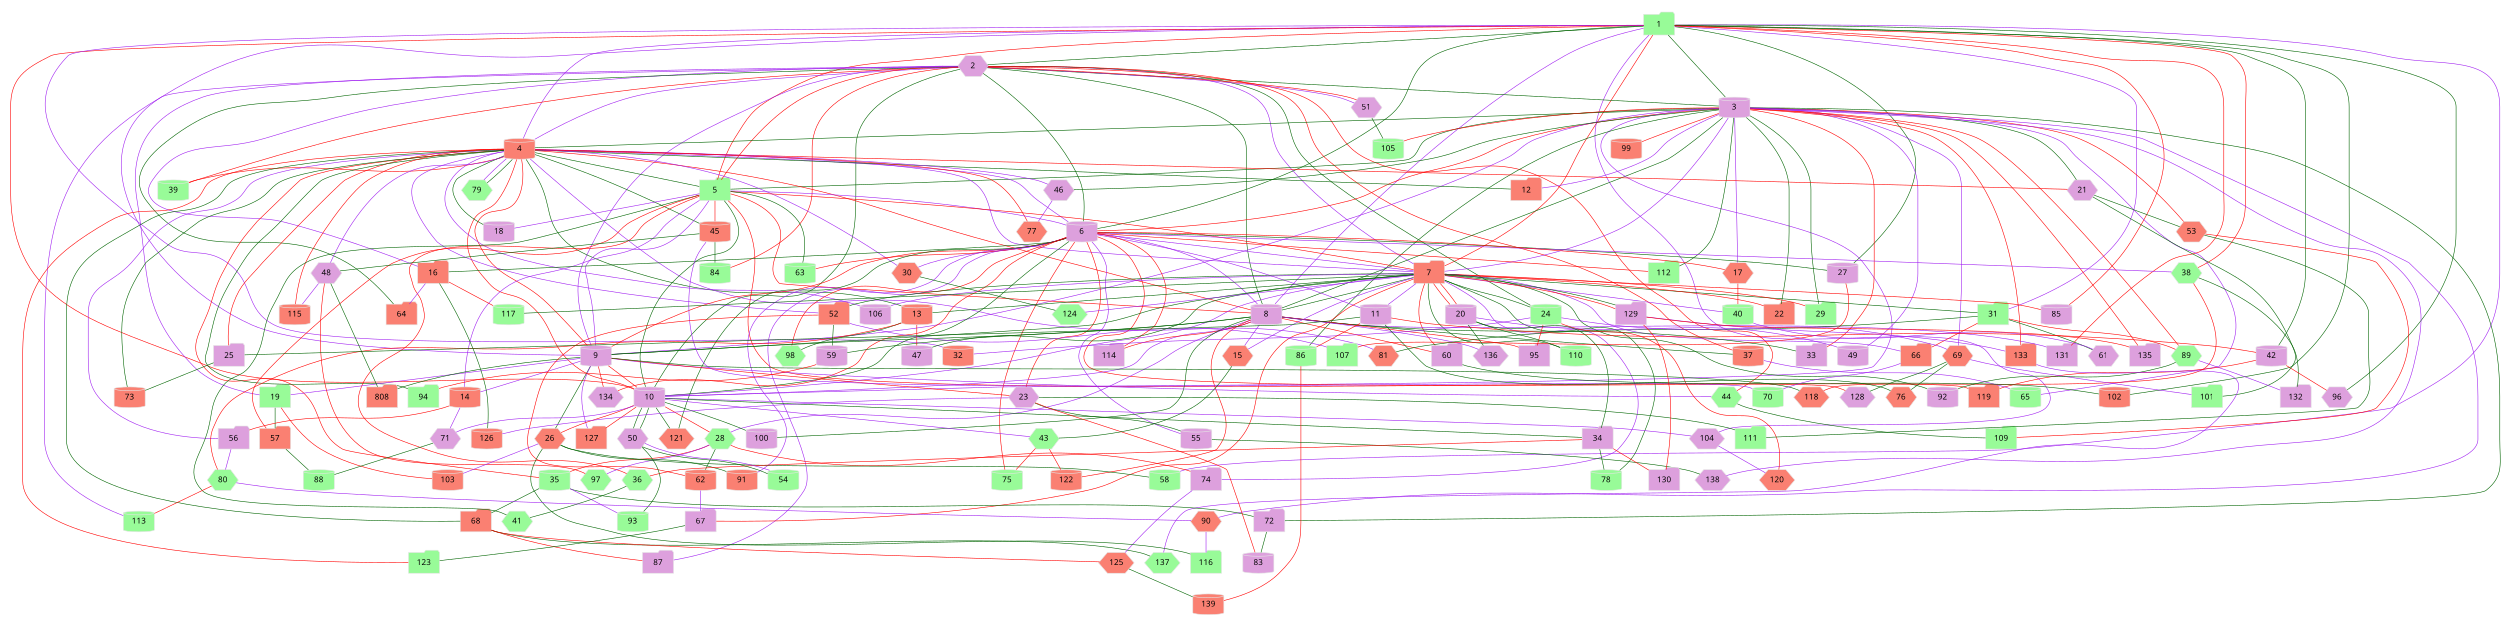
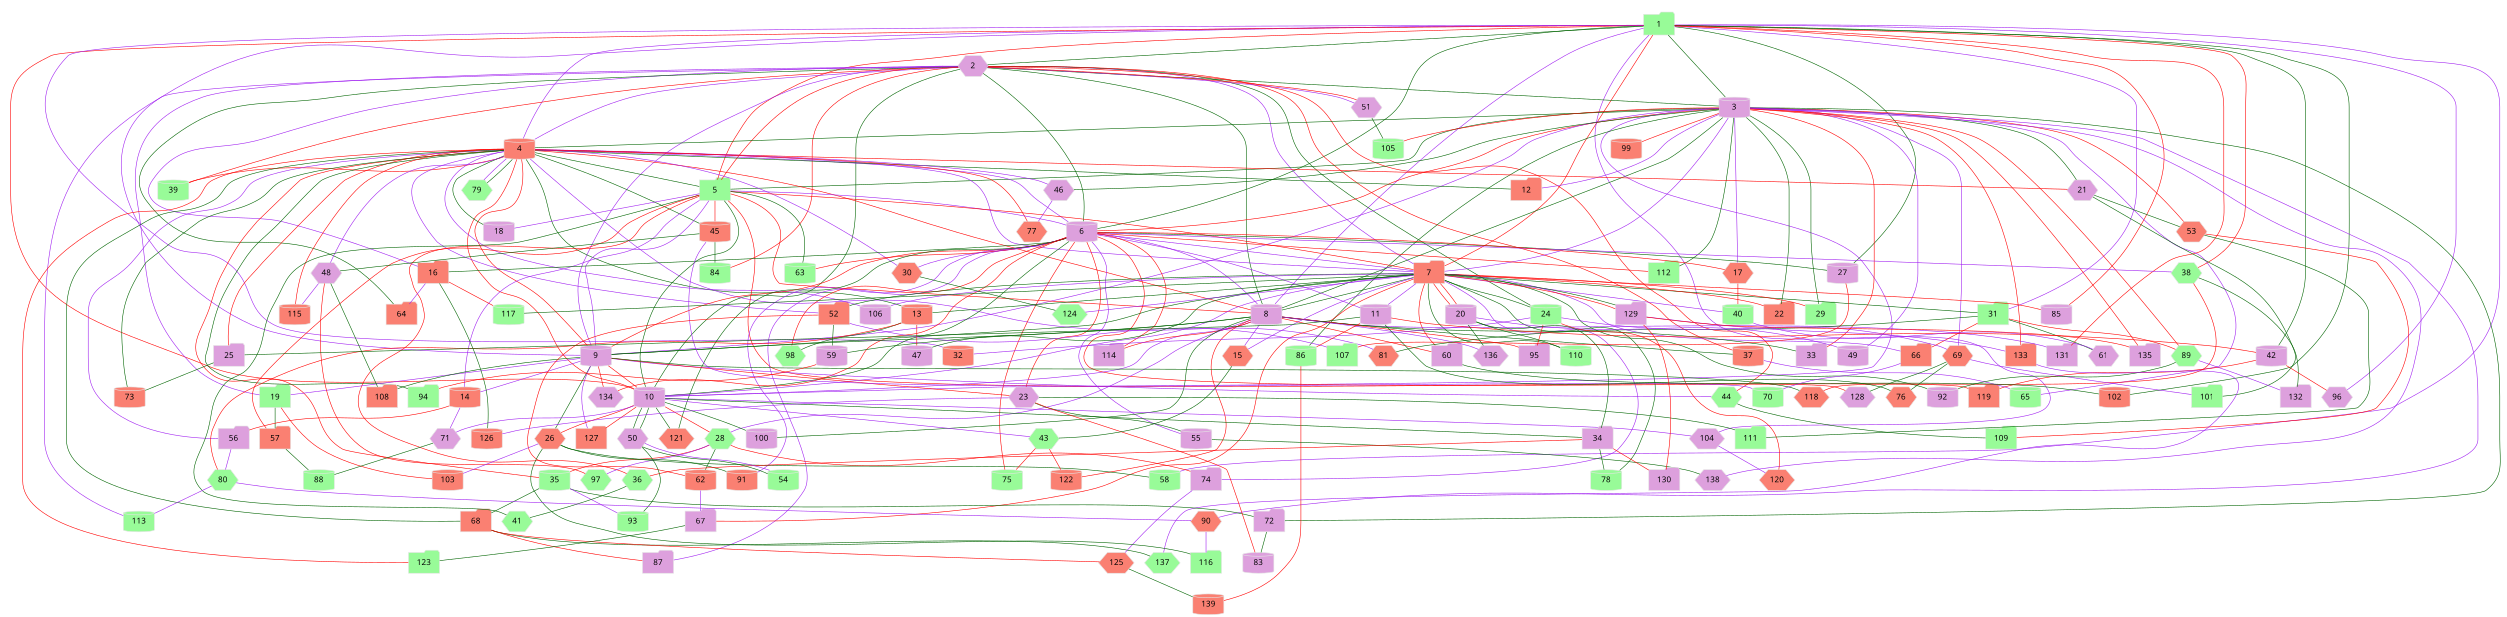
edge "1" -- "96": color darkgreen -> purple
node "808": label "808" -> "108"
edge "80" -- "113": color red -> purple
